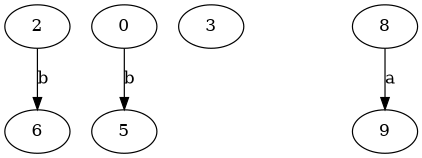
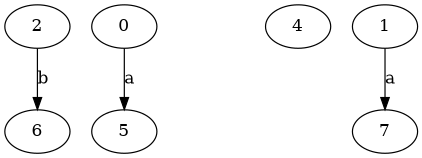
node "3": removed
node "4": added
node "8": label "8" -> "1"
edge "0" -> "5": label "b" -> "a"
node "9": label "9" -> "7"
